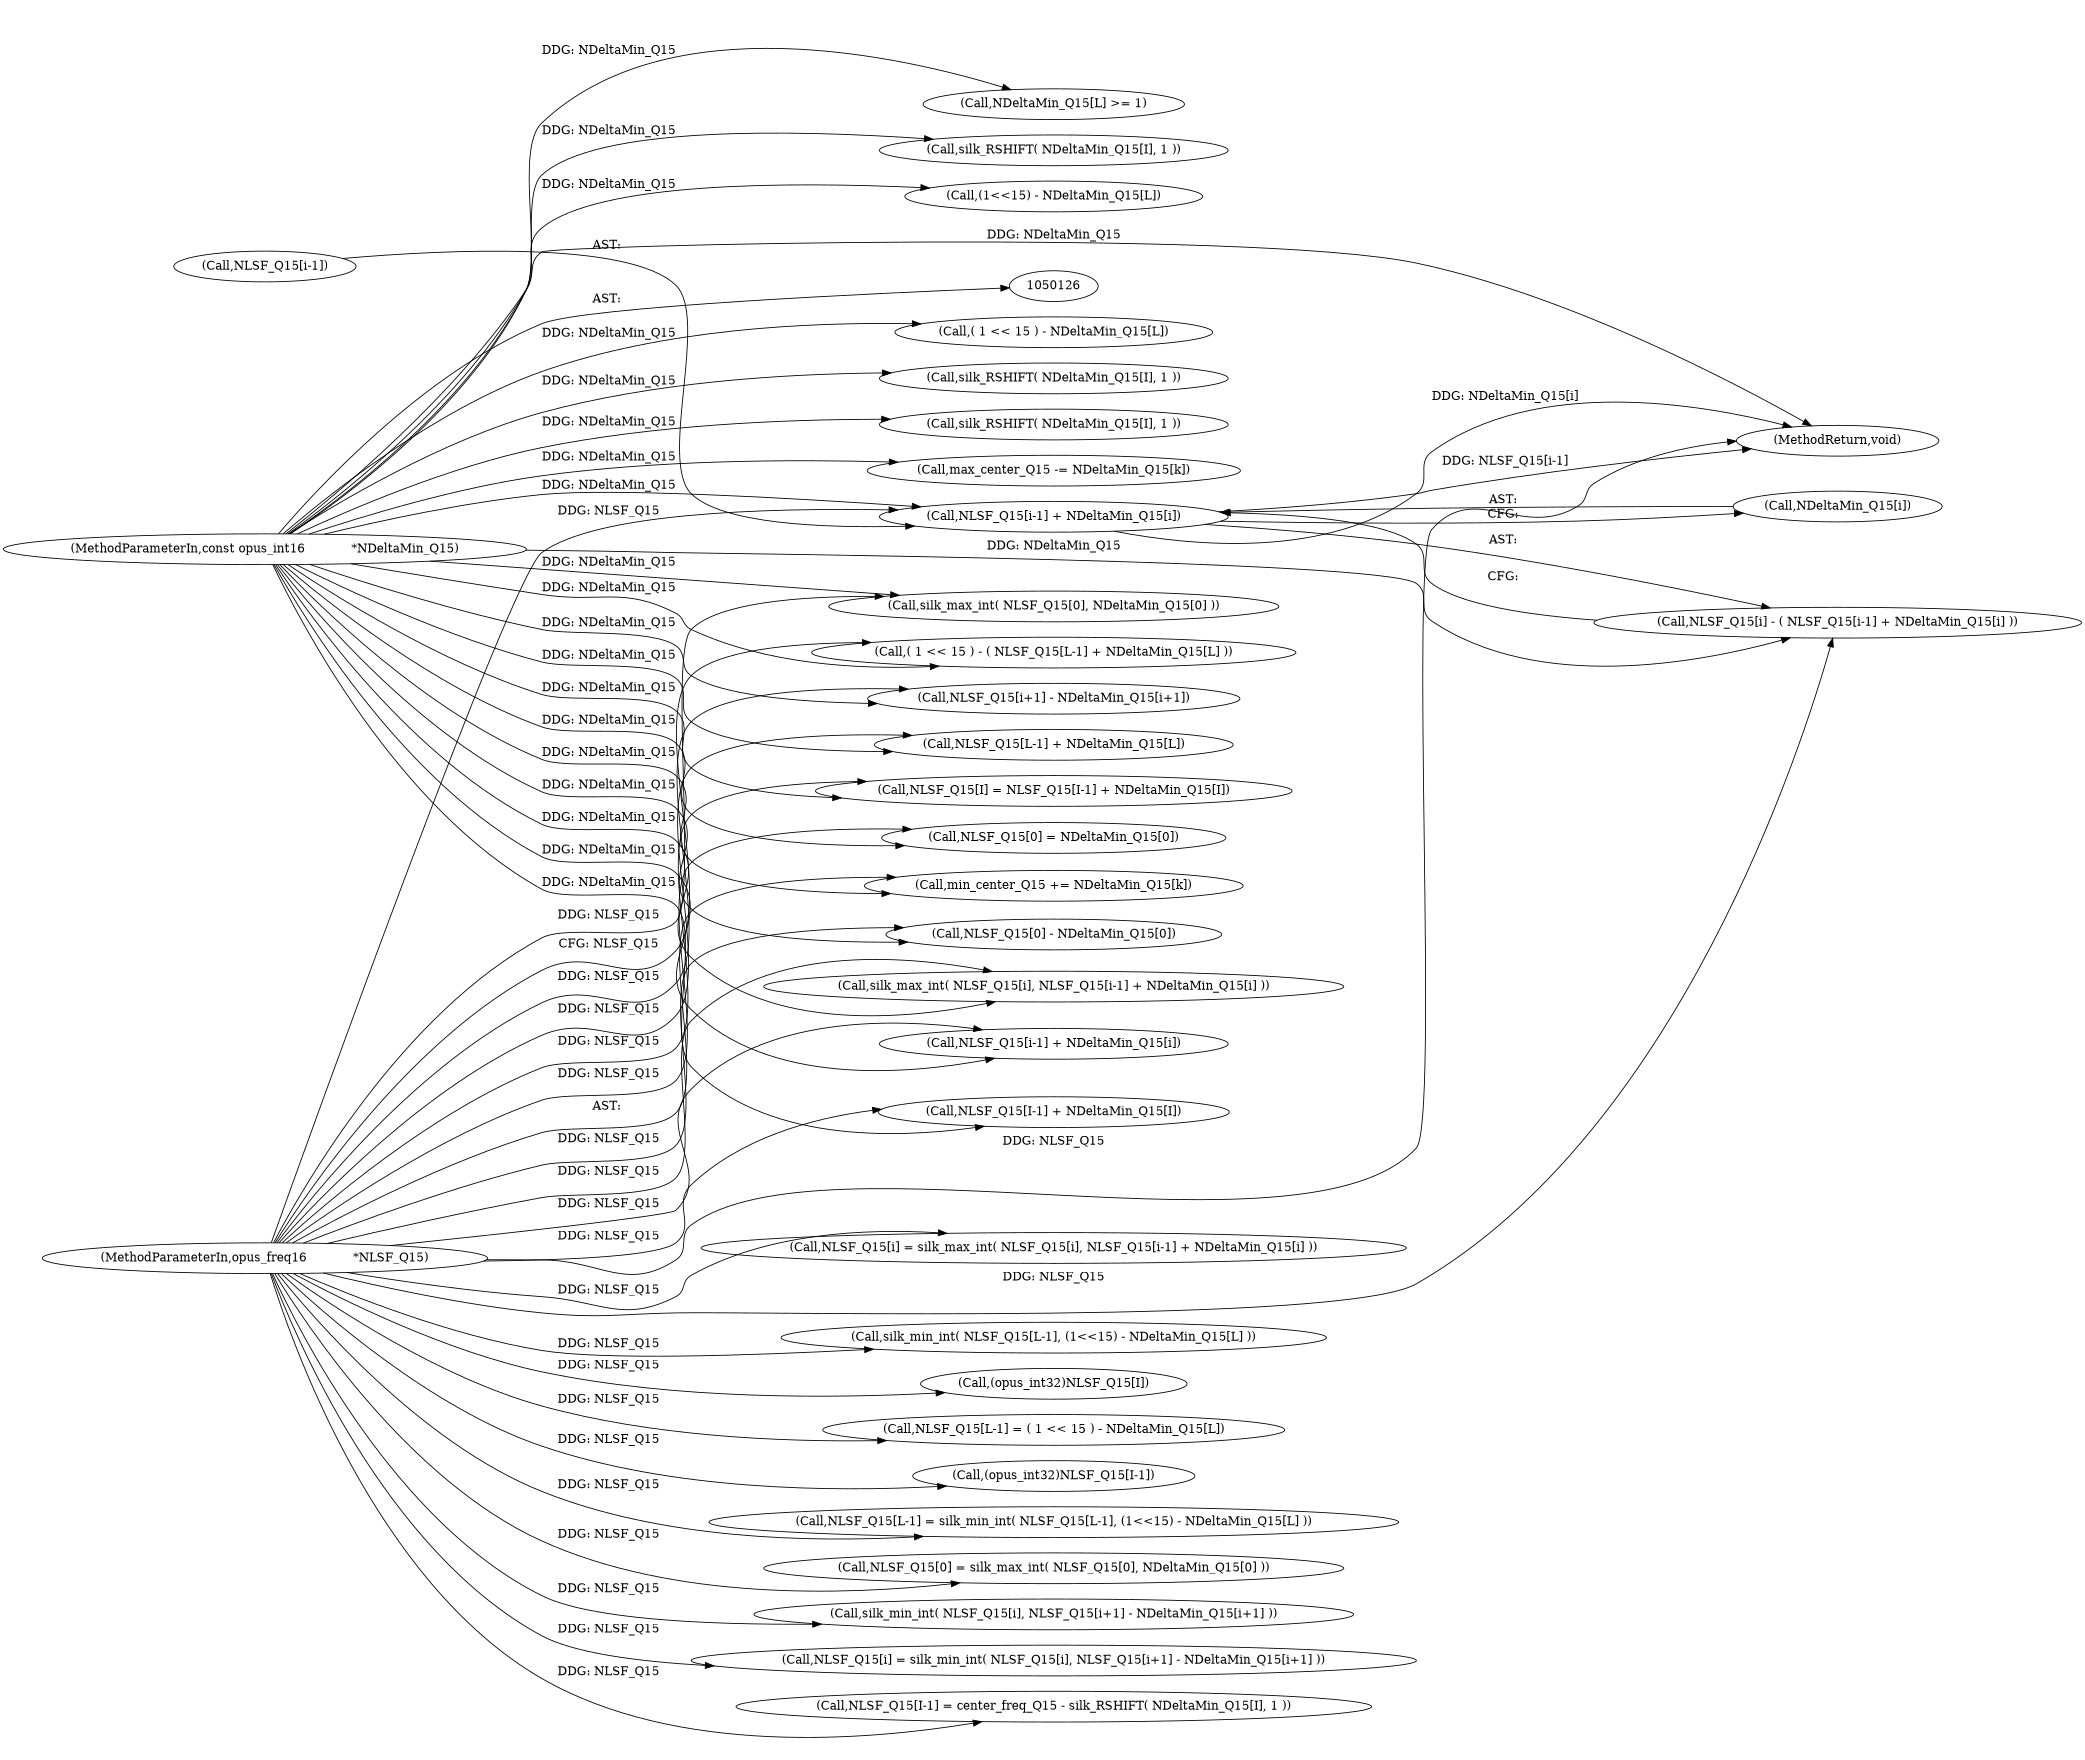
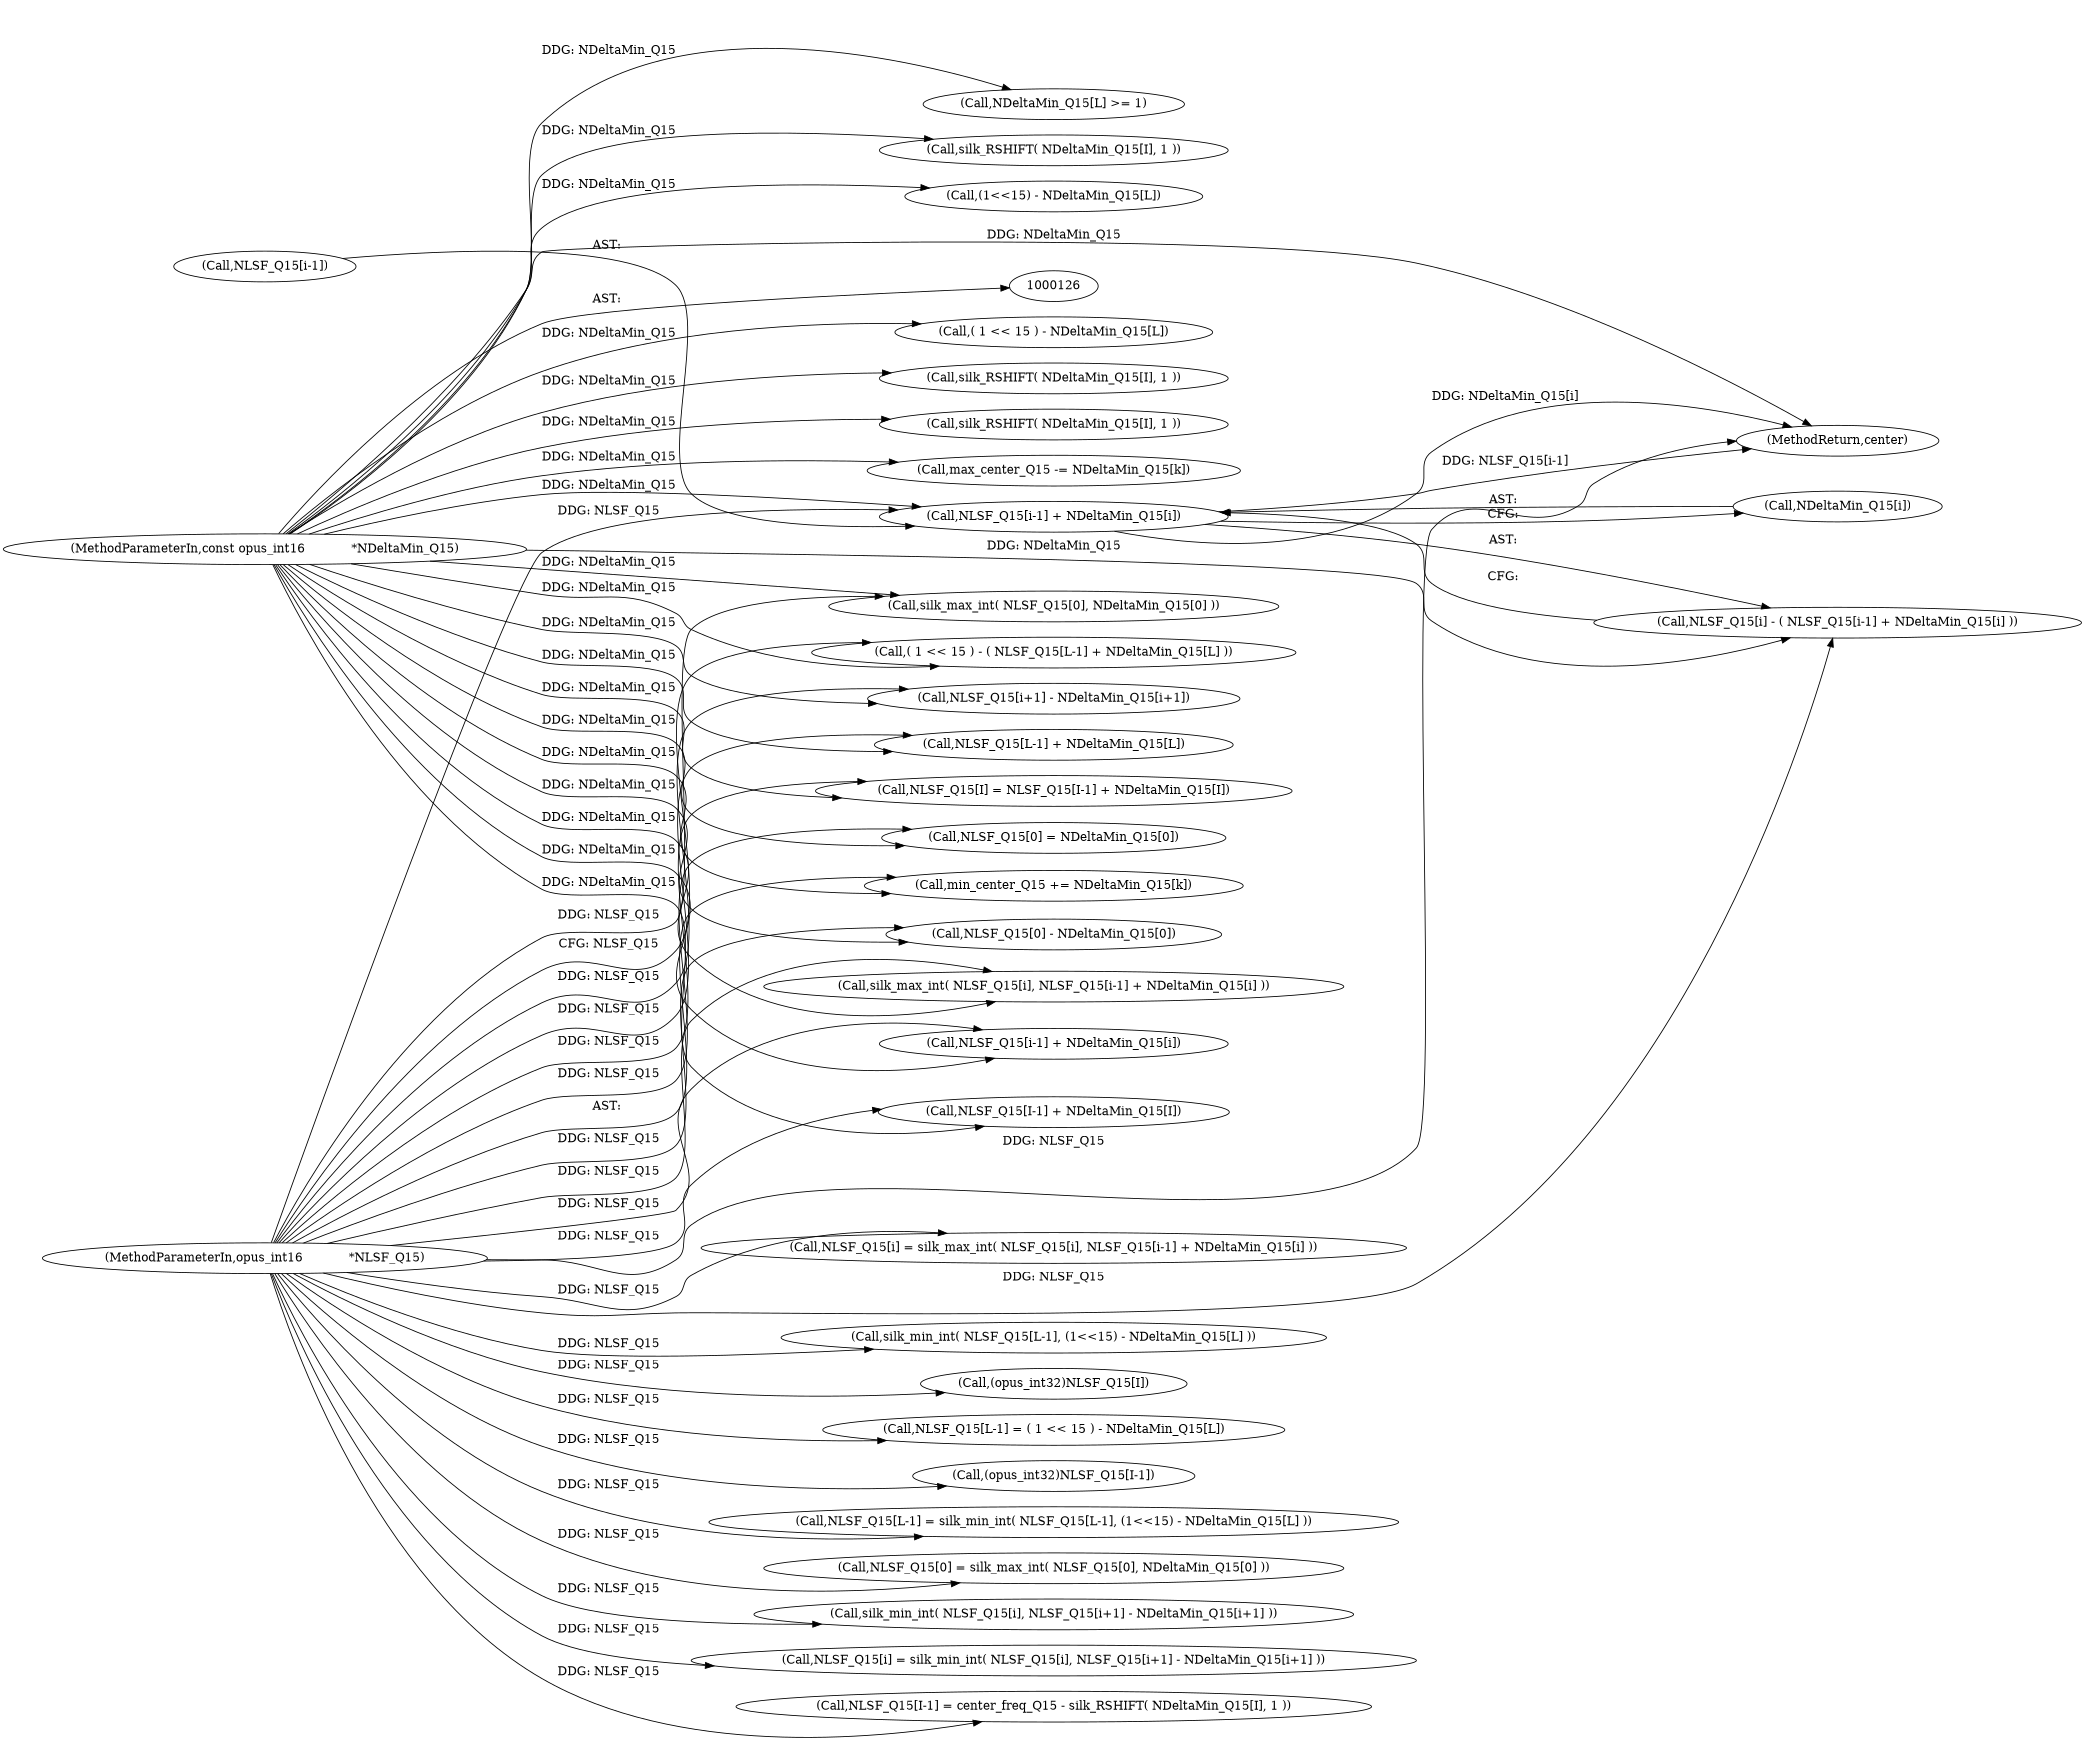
node "1050126": label "1050126" -> "1000126"
node "(MethodReturn,void)": label "(MethodReturn,void)" -> "(MethodReturn,center)"
node "(MethodParameterIn,opus_freq16            *NLSF_Q15)": label "(MethodParameterIn,opus_freq16            *NLSF_Q15)" -> "(MethodParameterIn,opus_int16            *NLSF_Q15)"
